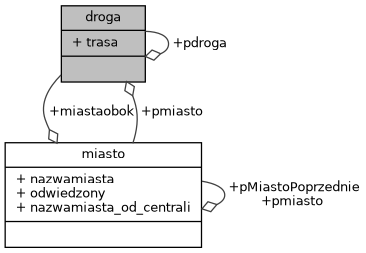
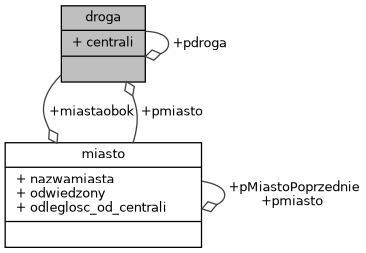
node "droga": text "+ trasa" -> "+ centrali"
node "miasto": text "+ nazwamiasta_od_centrali" -> "+ odleglosc_od_centrali"
